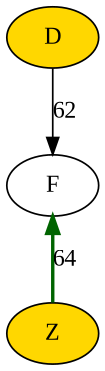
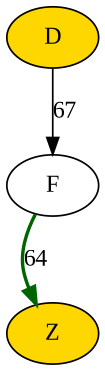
edge "D" -> "F": label "62" -> "67"
edge "Z" -> "F": reversed
